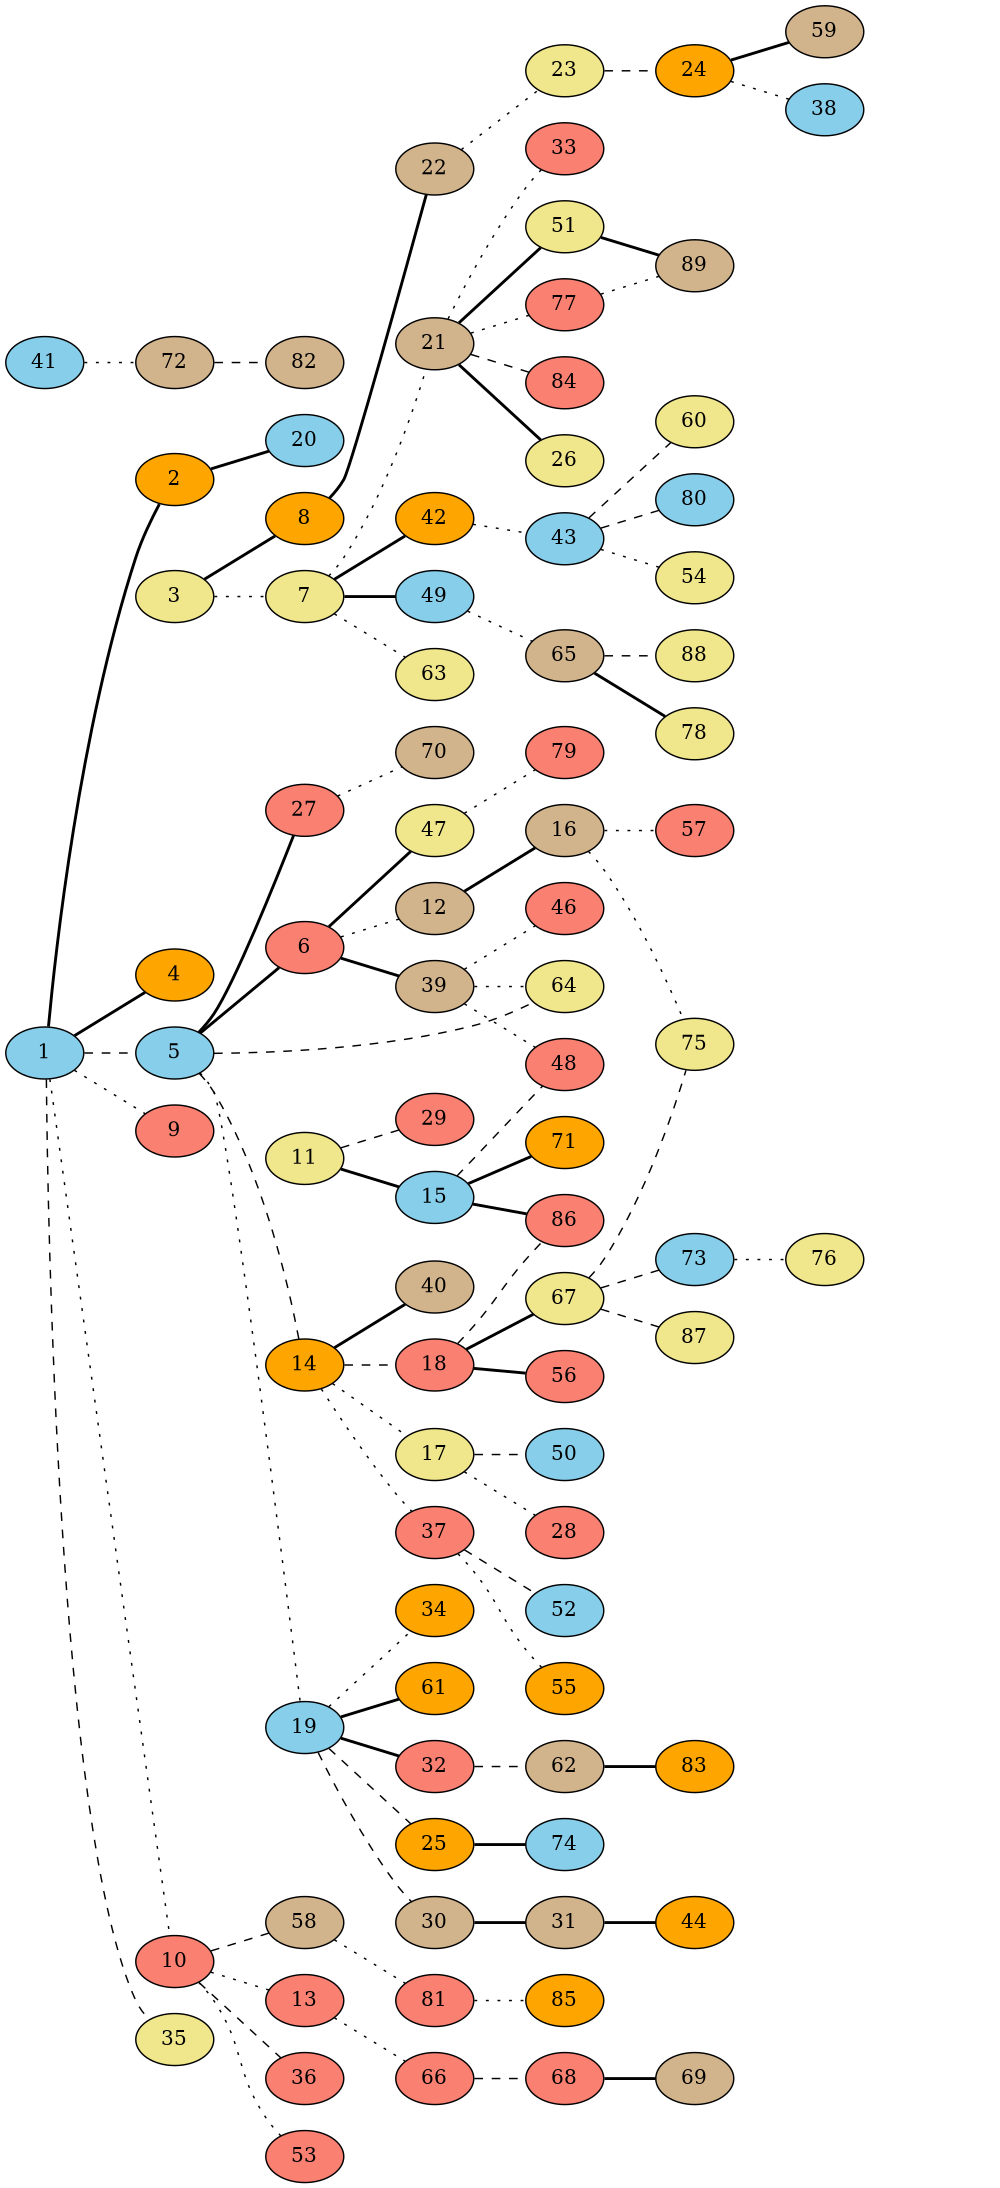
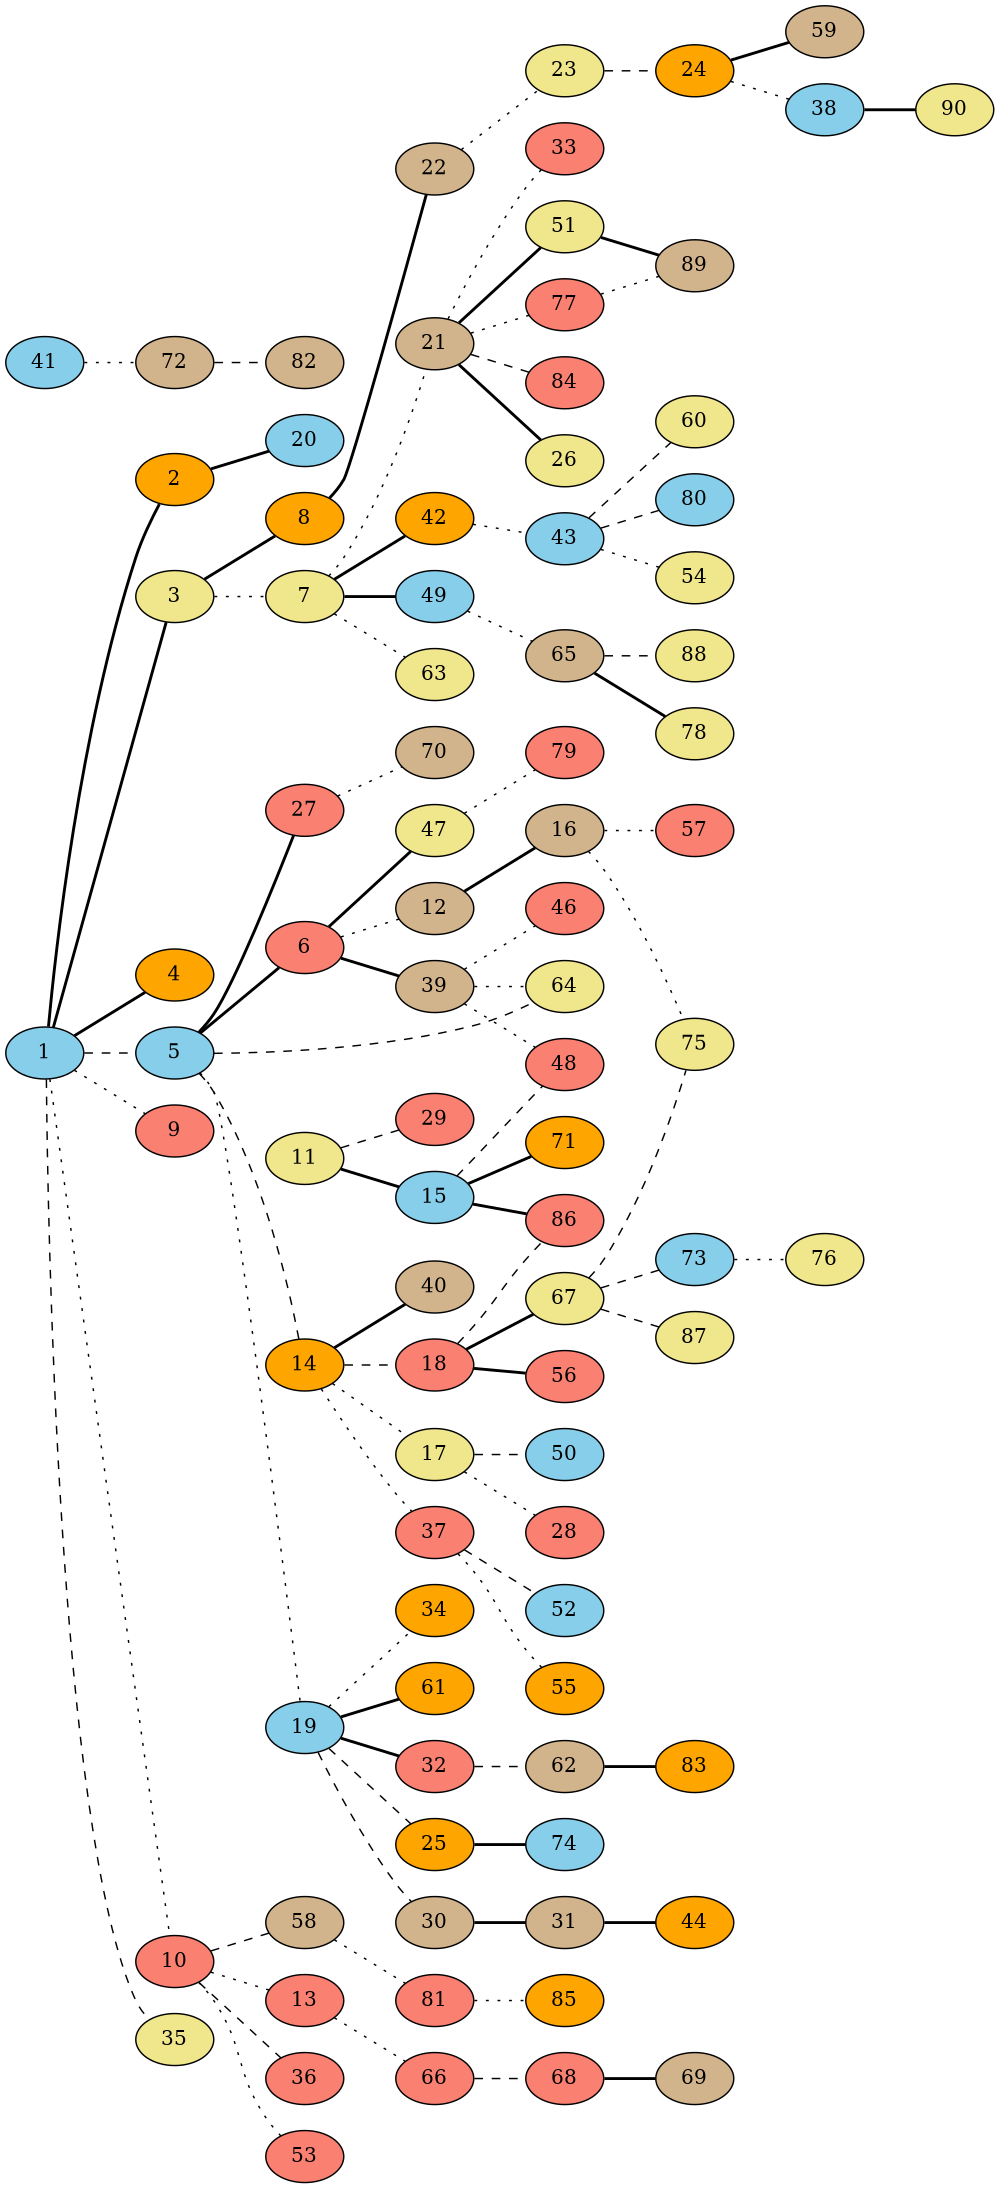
node "90": added
edge "3" -- "1": added
